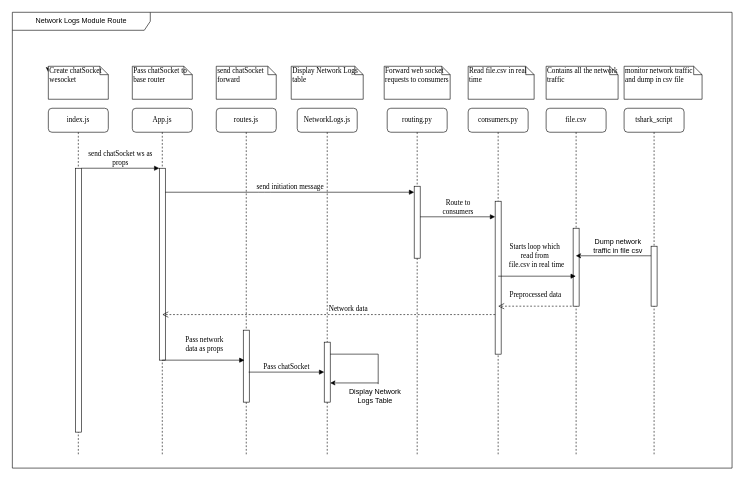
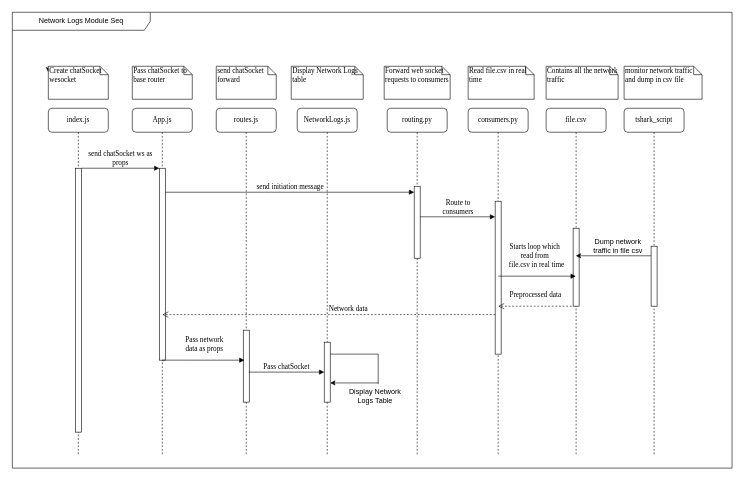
node "Network Logs Module Route": label "Network Logs Module Route" -> "Network Logs Module Seq"
